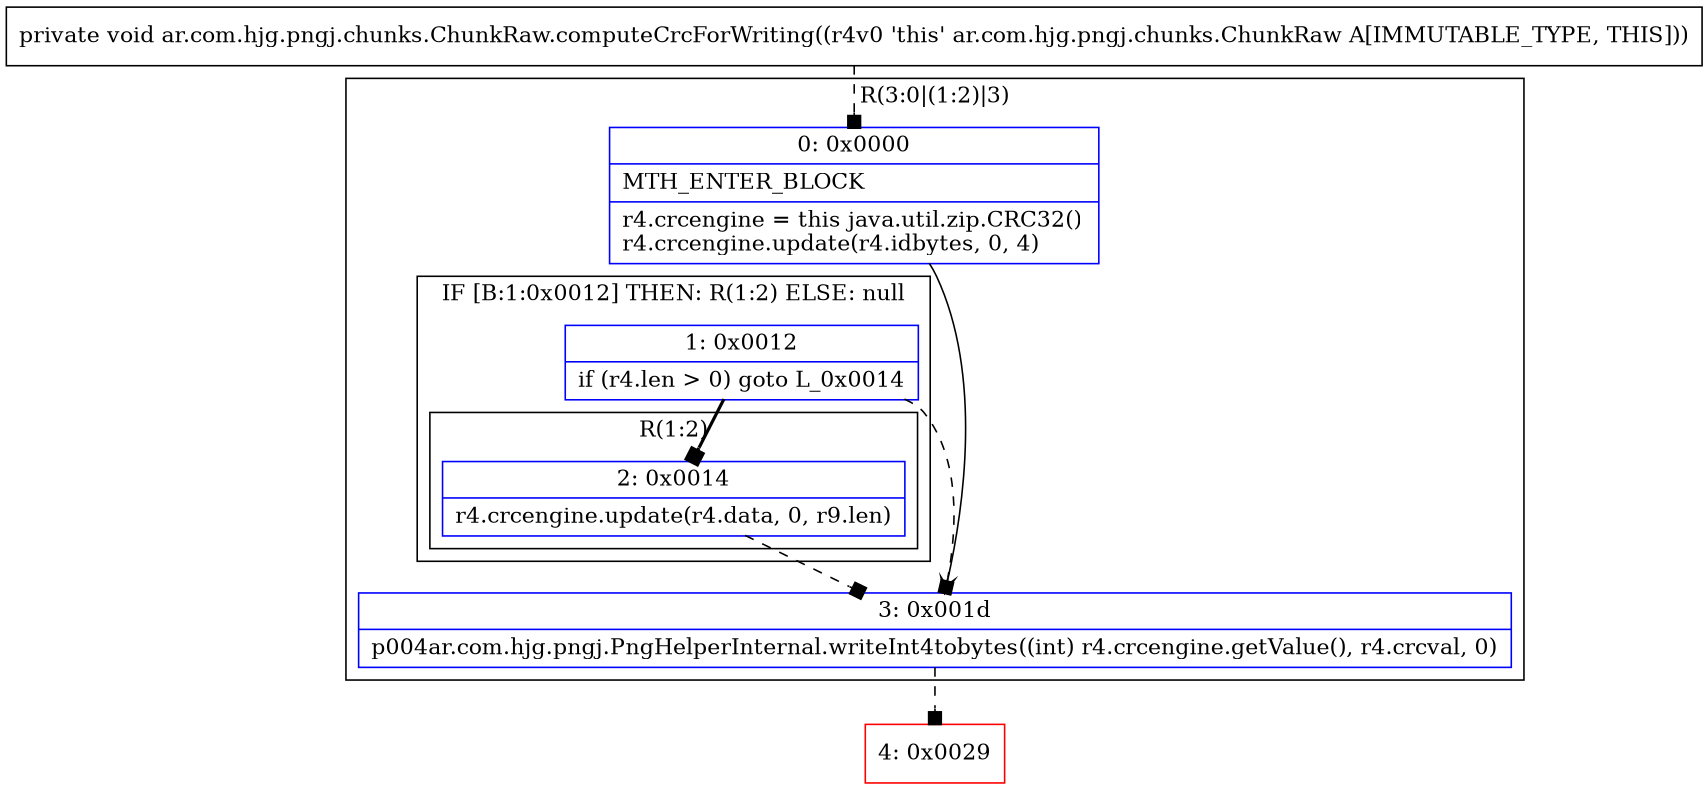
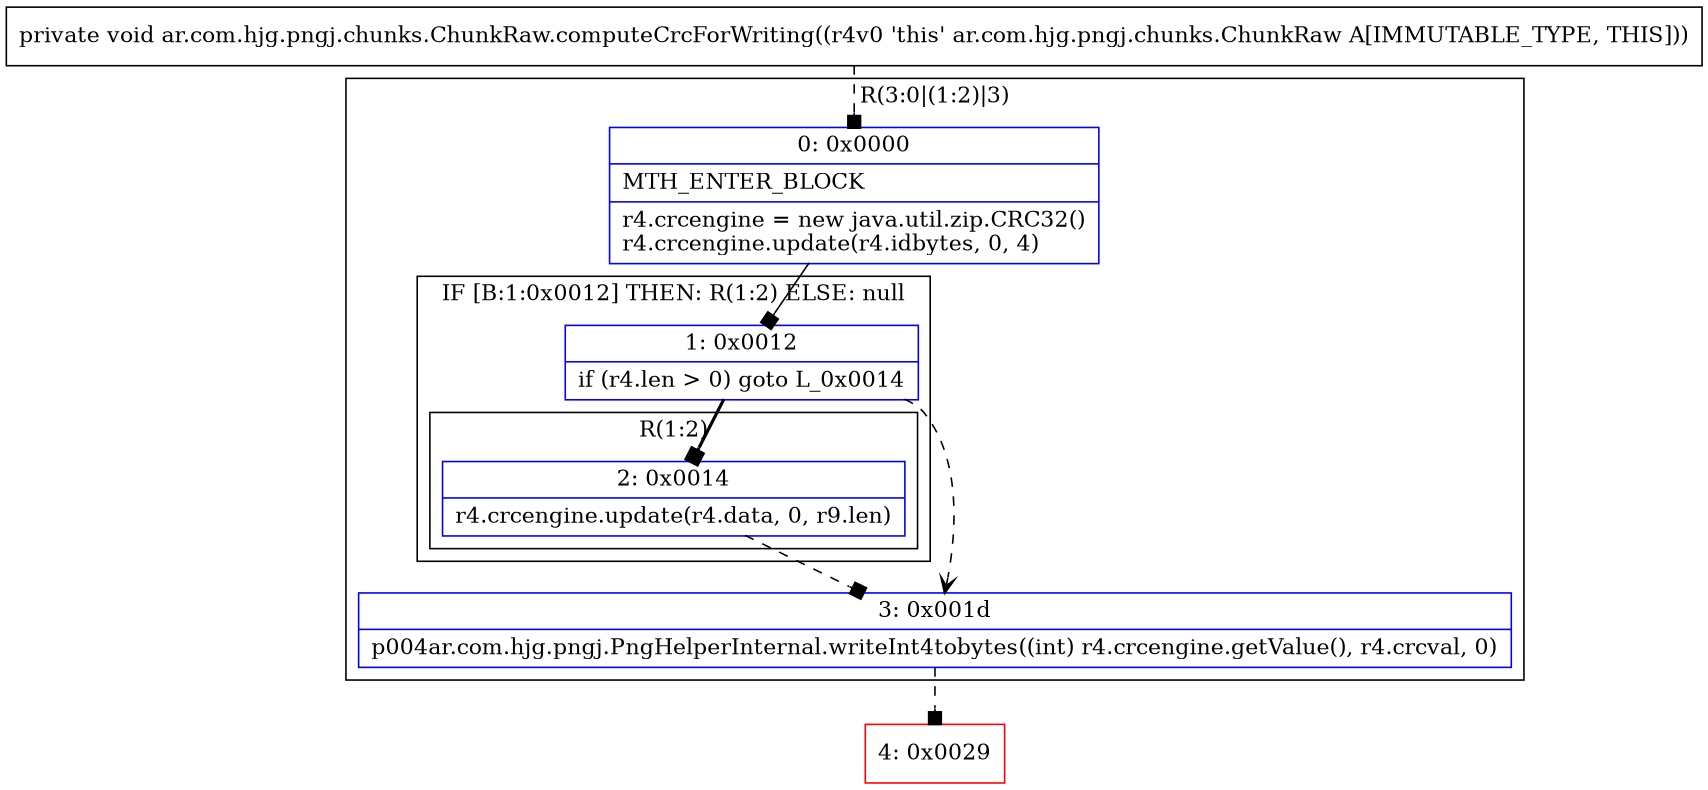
node "0: 0x0000": text "r4.crcengine = this java.util.zip.CRC32()" -> "r4.crcengine = new java.util.zip.CRC32()"
edge "0: 0x0000" -> "3: 0x001d": now "0: 0x0000" -> "1: 0x0012"
